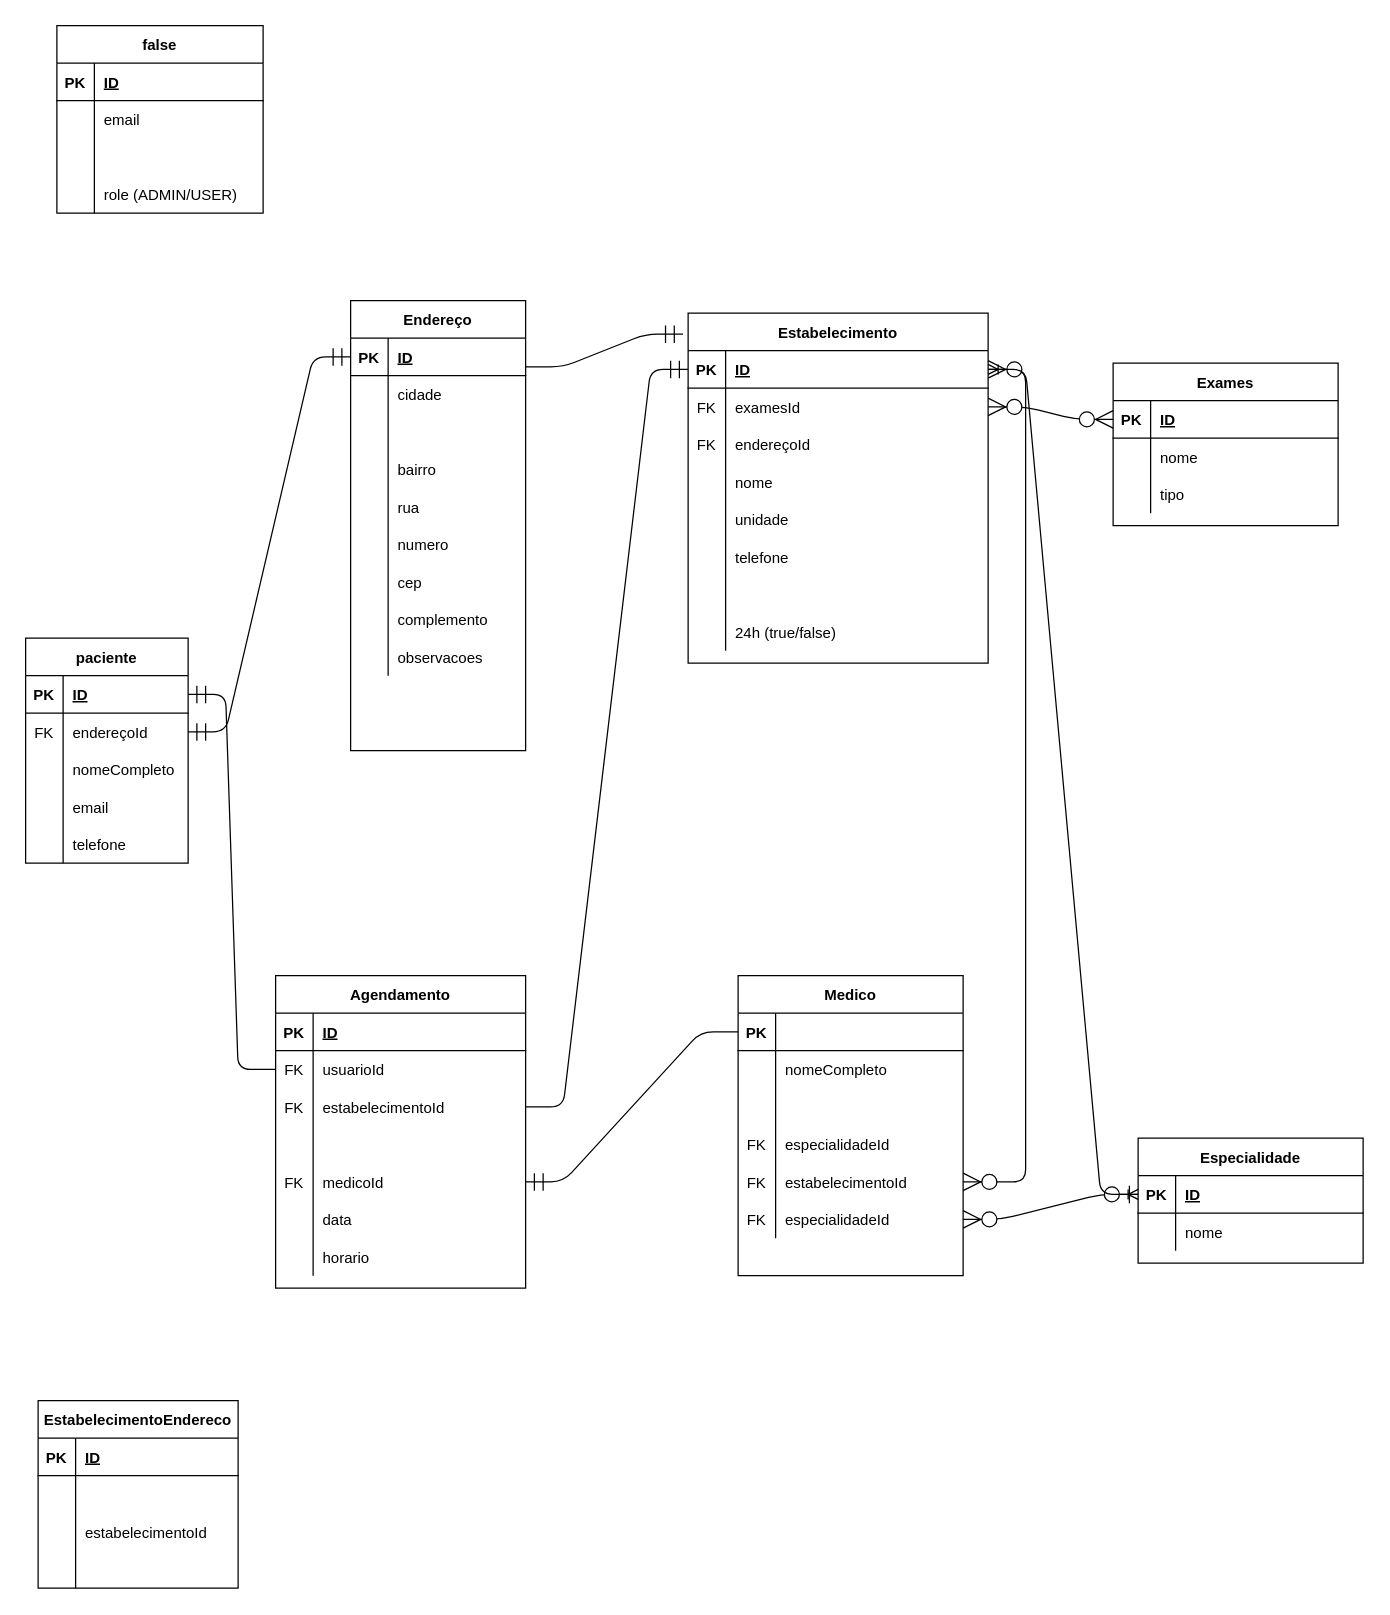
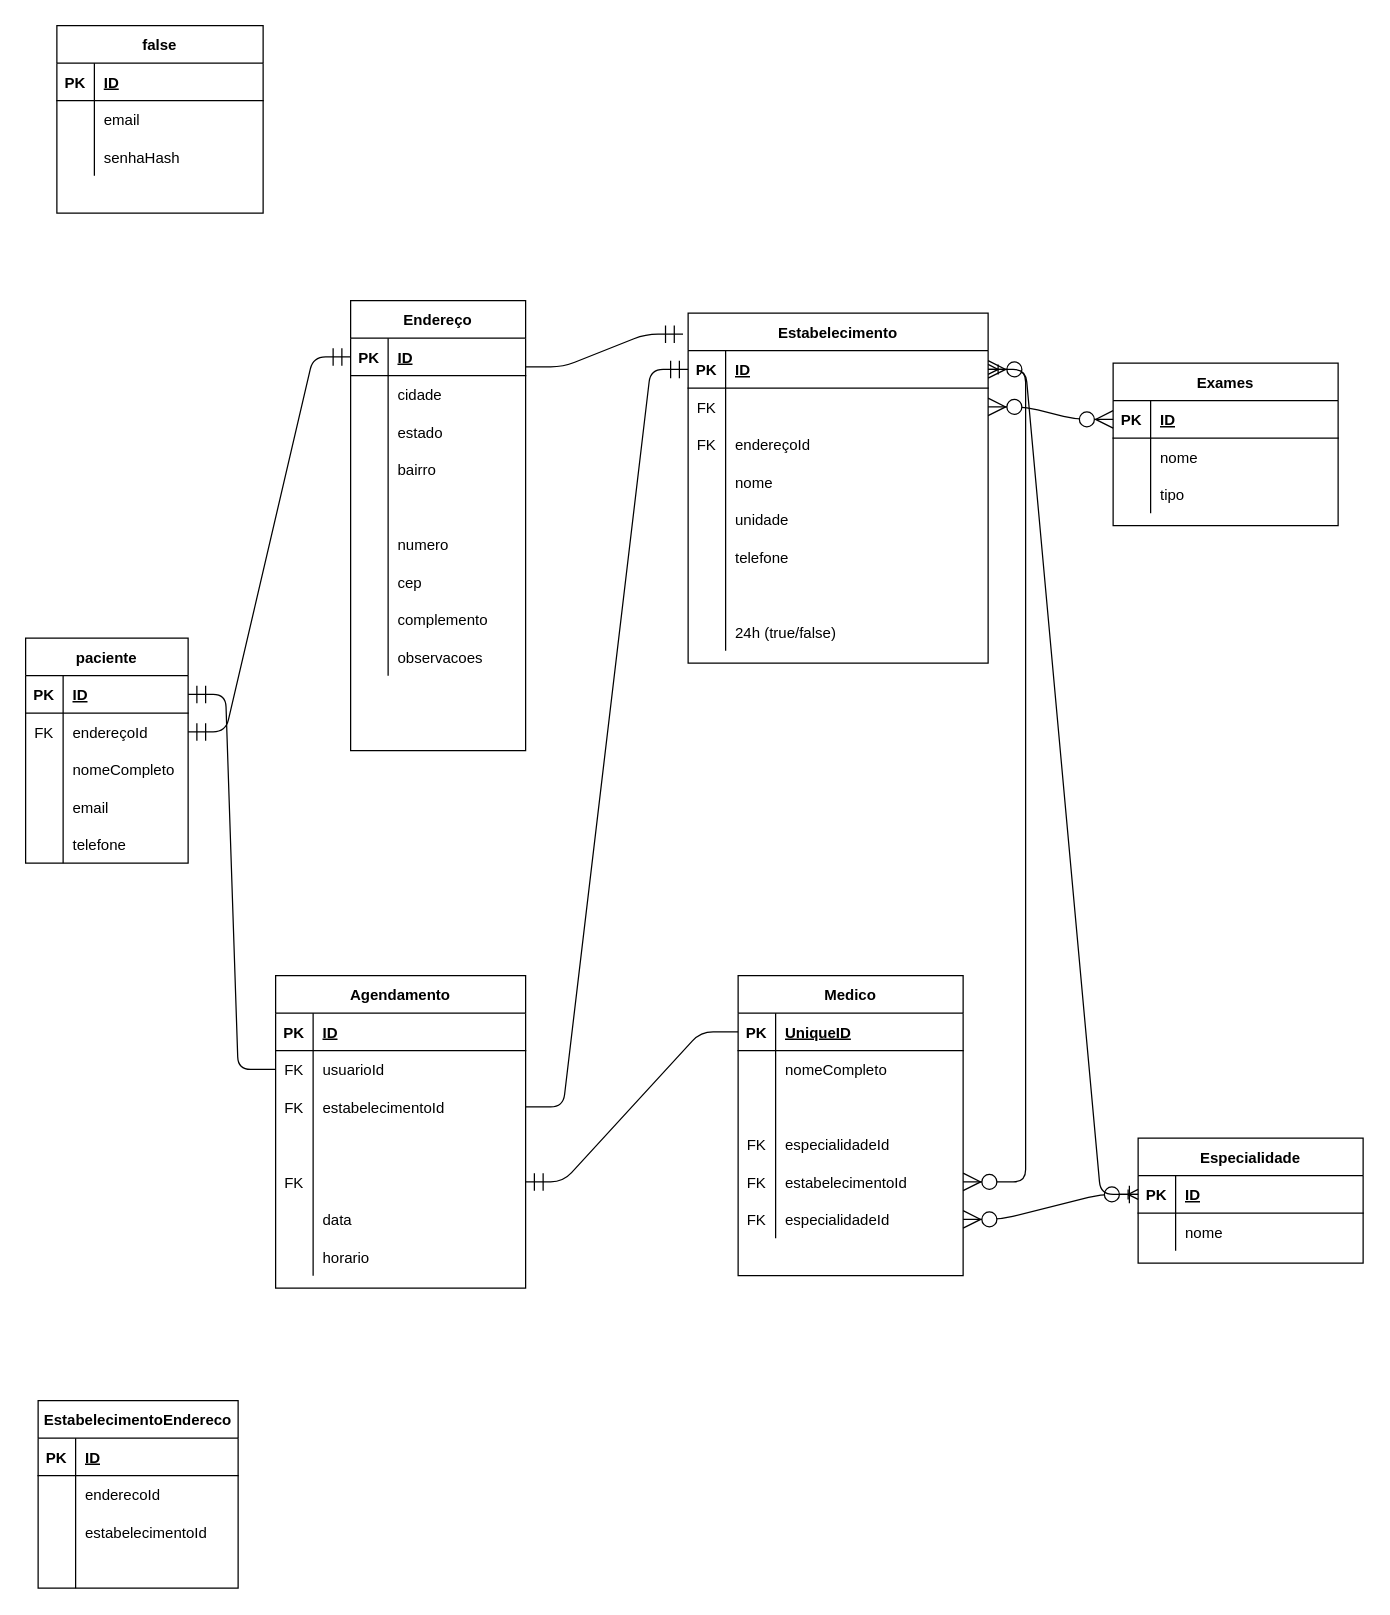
node "senhaHash": added
node "role (ADMIN/USER)": removed
node "examesId": removed
node "estado": added
node "rua": removed
node "UniqueID": added
node "medicoId": removed
node "enderecoId": added
